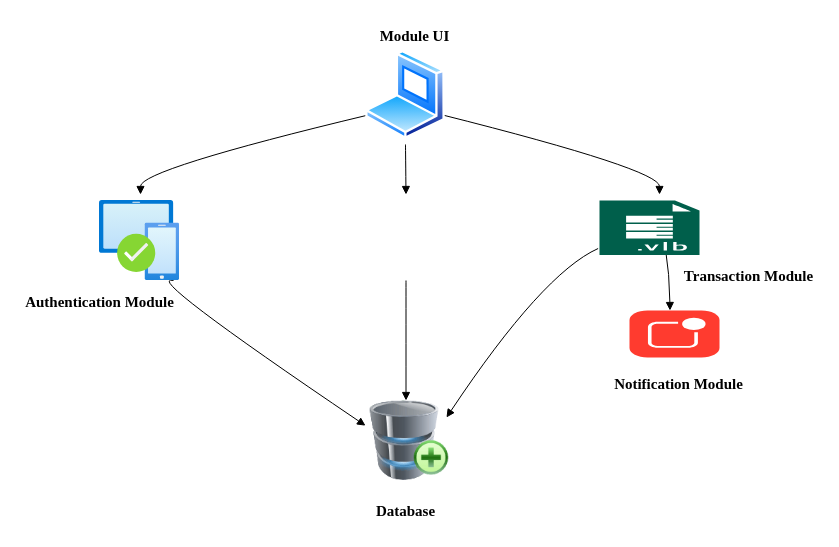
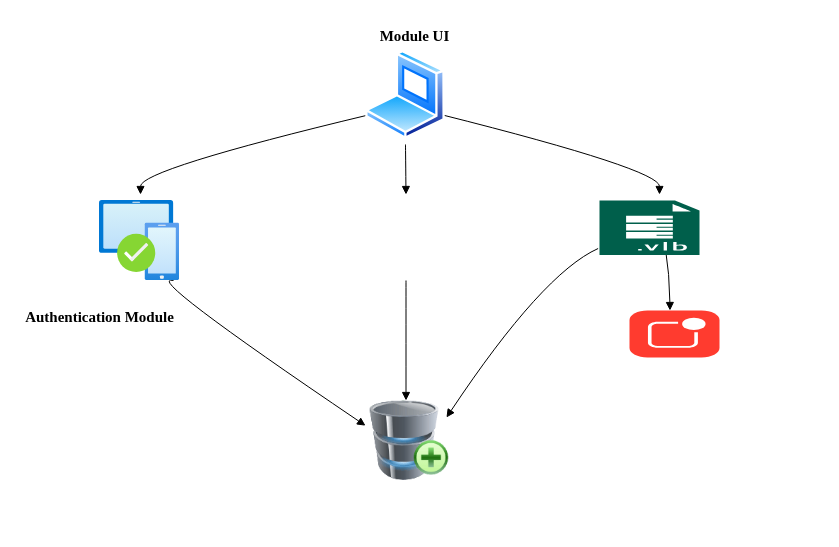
node "Transaction Module": removed
node "Authentication Module": moved (100, 302) -> (100, 317)
node "Notification Module": removed
node "Database": removed
